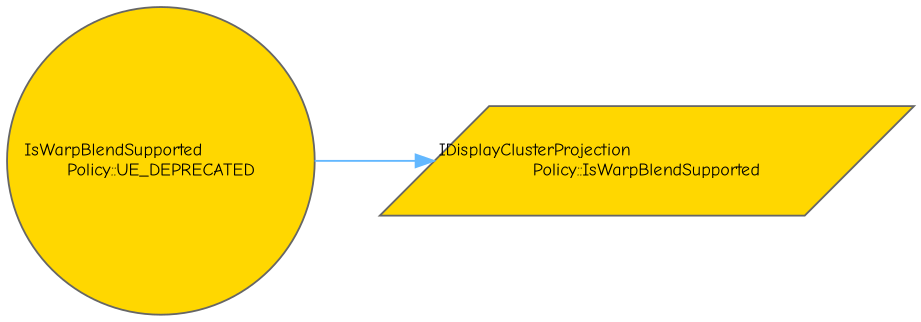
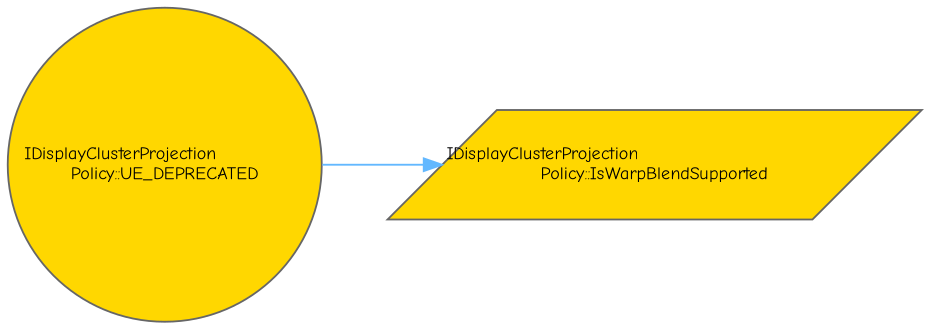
node "IsWarpBlendSupported Policy::UE_DEPRECATED": label "IsWarpBlendSupported Policy::UE_DEPRECATED" -> "IDisplayClusterProjection Policy::UE_DEPRECATED"
